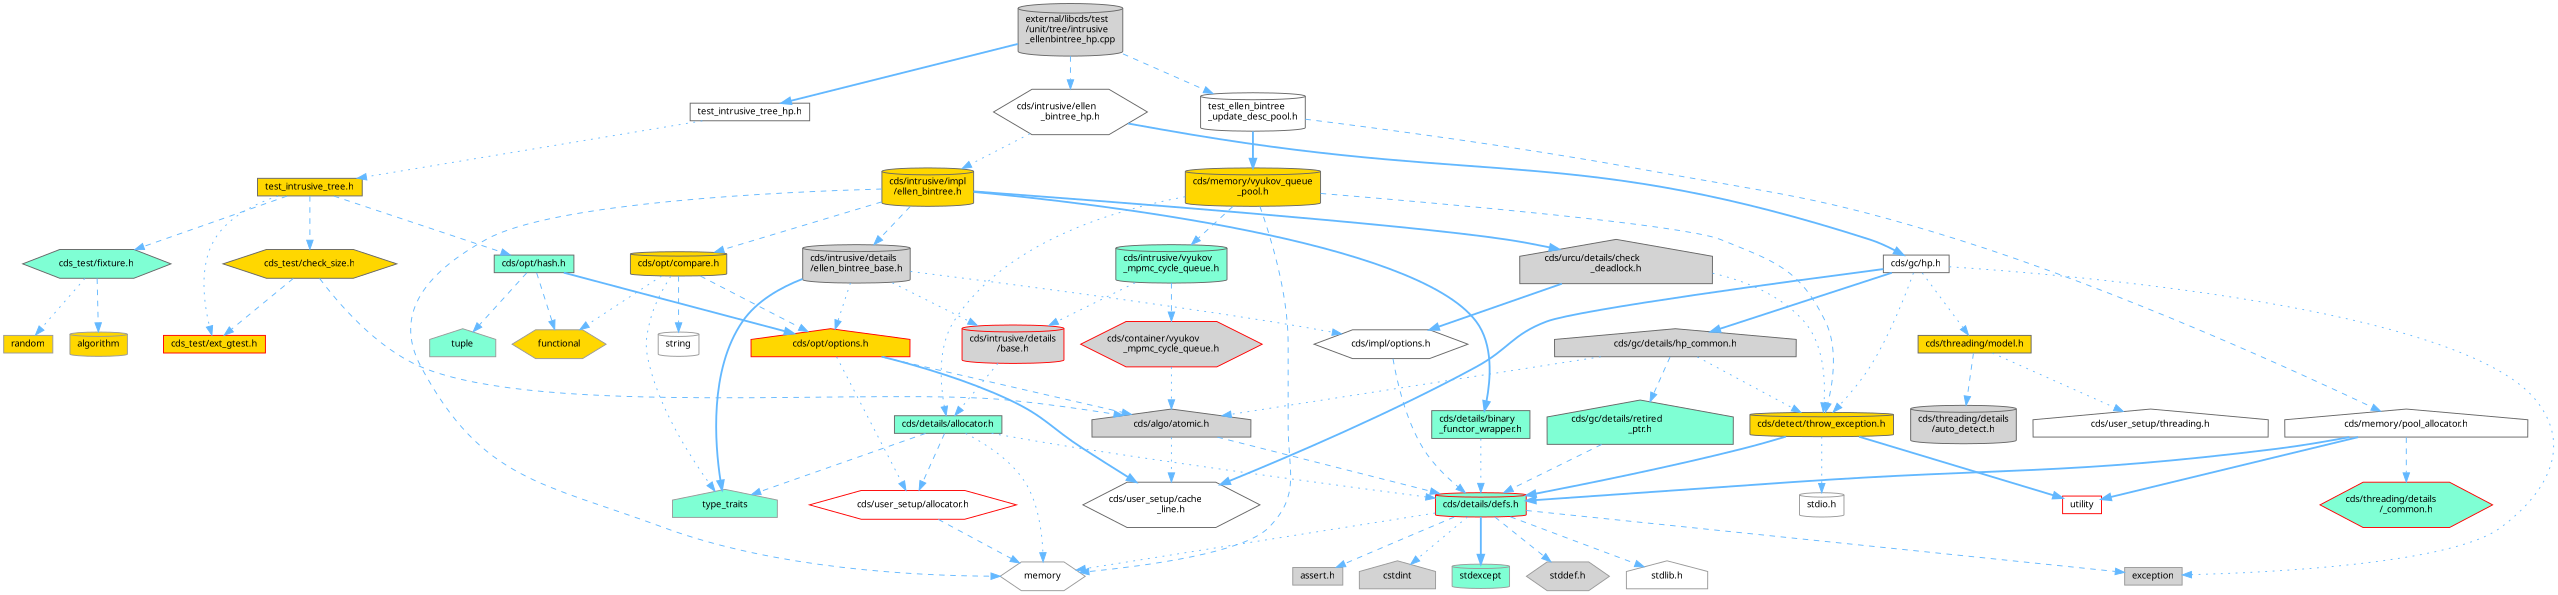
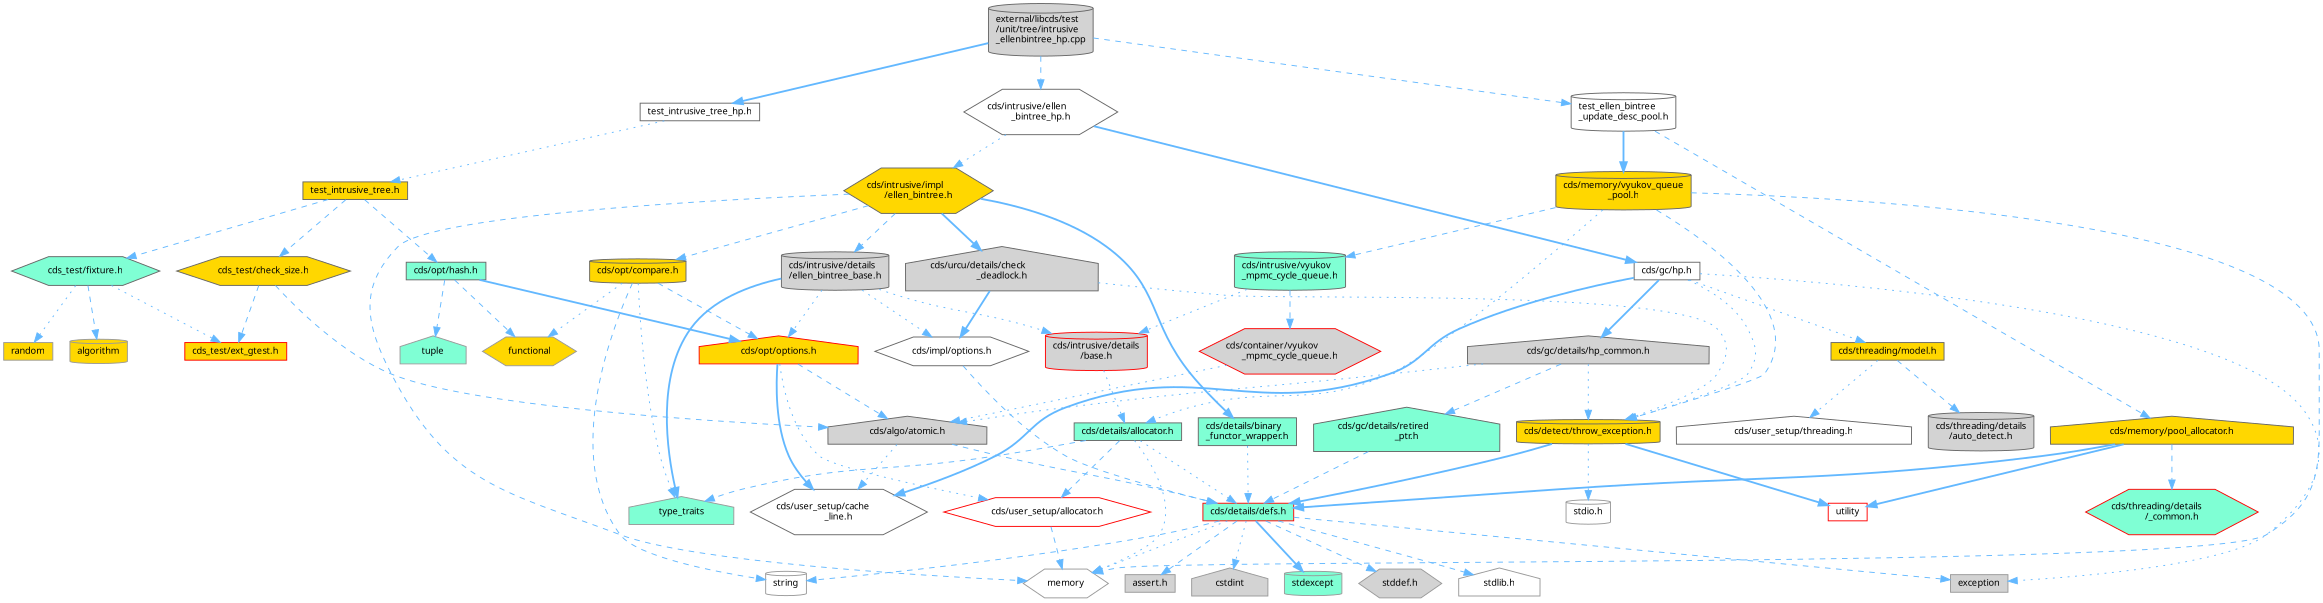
node "cds/intrusive/impl /ellen_bintree.h": shape cylinder -> hexagon
edge "test_intrusive_tree.h" -> "cds_test/ext_gtest.h": now "cds_test/fixture.h" -> "cds_test/ext_gtest.h"
node "cds/memory/pool_allocator.h": fillcolor white -> gold
node "cds/details/defs.h": shape cylinder -> box
edge "cds/details/defs.h" -> "string": added
